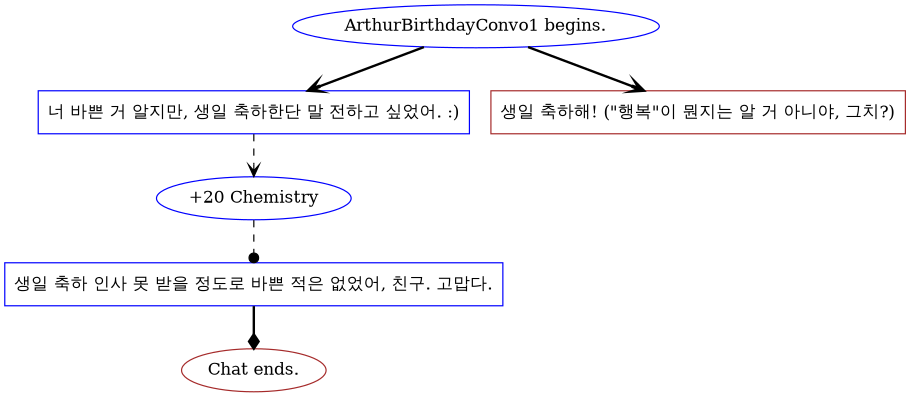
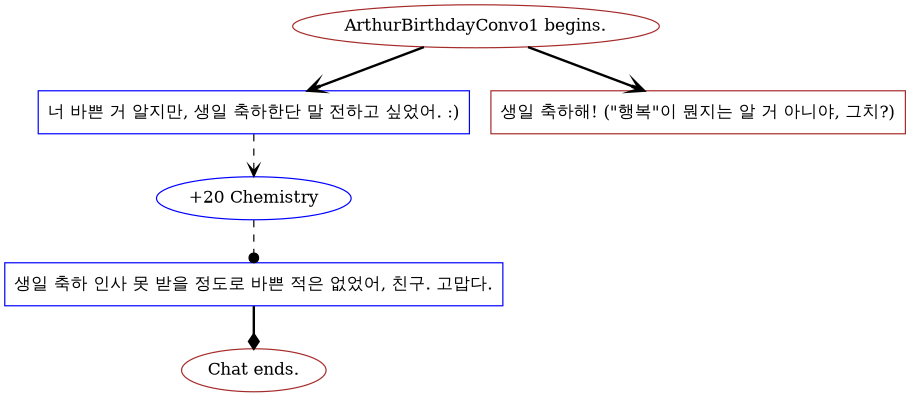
node "ArthurBirthdayConvo1 begins.": color blue -> brown
